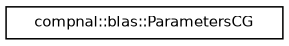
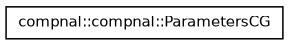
node "compnal::blas::ParametersCG": label "compnal::blas::ParametersCG" -> "compnal::compnal::ParametersCG"
